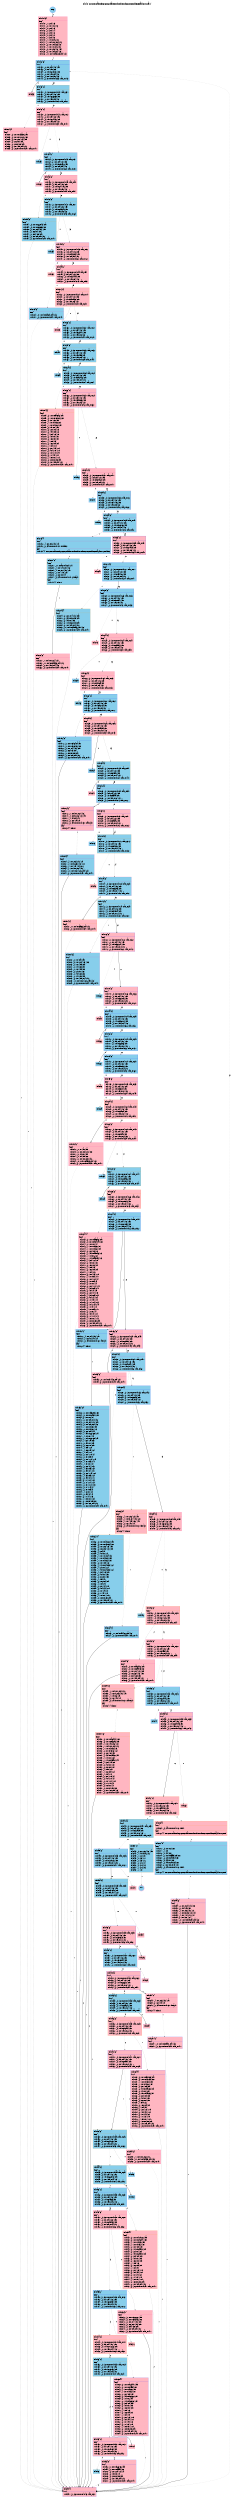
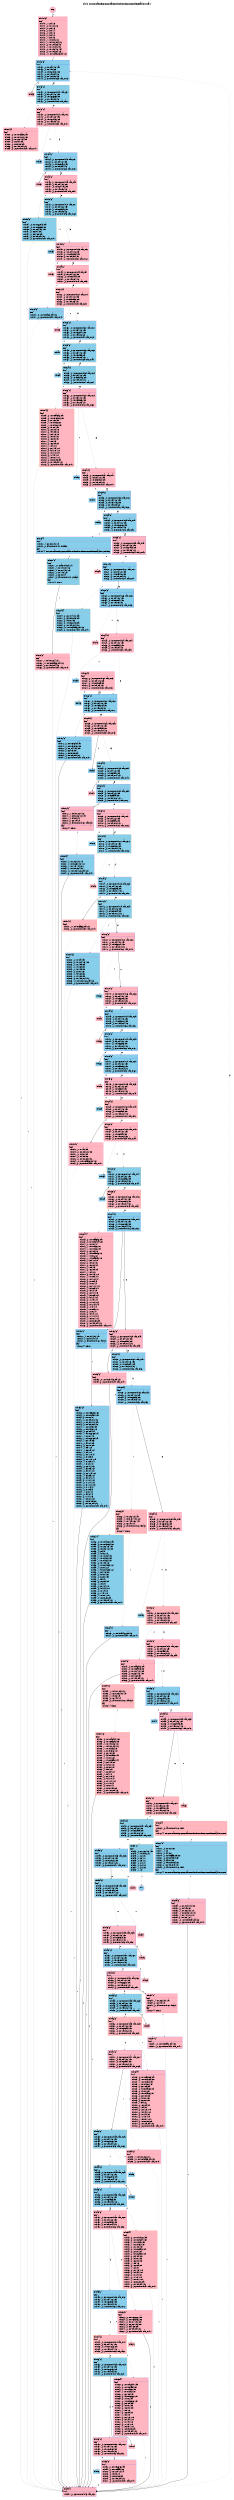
node "Entry": fillcolor skyblue -> lightpink
edge "0x40164a [28]" -> "0x401666 [28]": now "0x40164a [28]" -> "0x401682 [28]"
